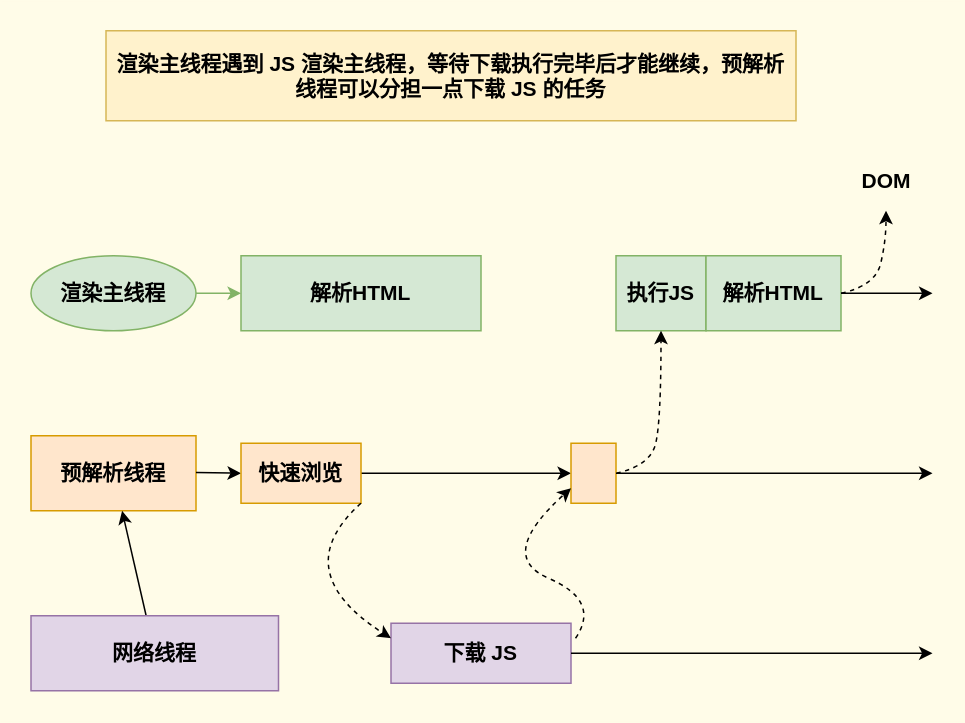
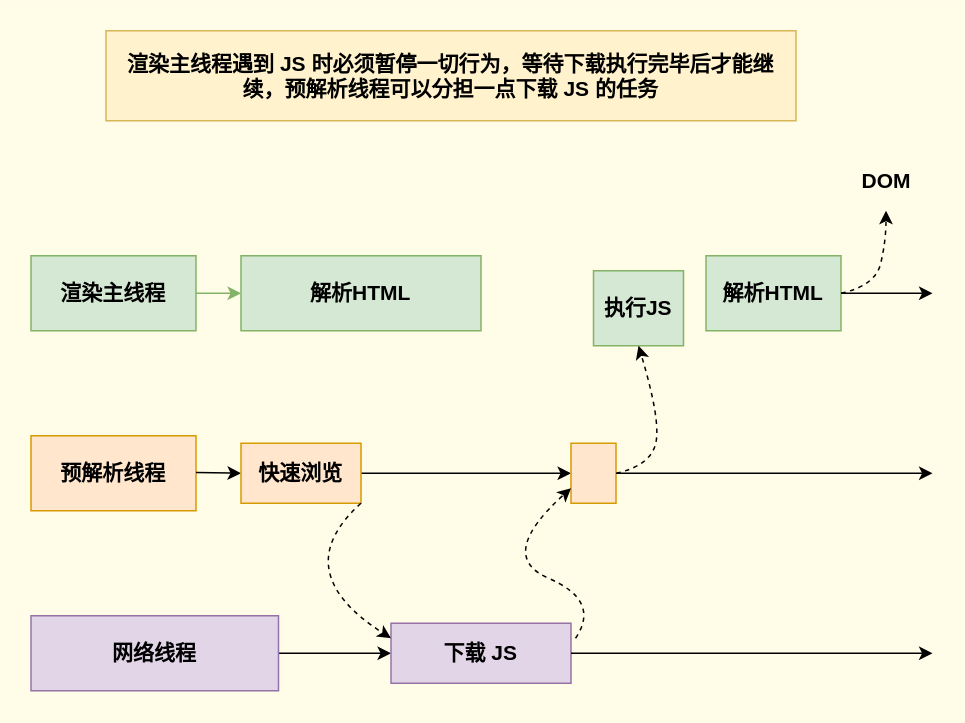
node "渲染主线程遇到 JS 渲染主线程，等待下载执行完毕后才能继续，预解析线程可以分担一点下载 JS 的任务": label "渲染主线程遇到 JS 渲染主线程，等待下载执行完毕后才能继续，预解析线程可以分担一点下载 JS 的任务" -> "渲染主线程遇到 JS 时必须暂停一切行为，等待下载执行完毕后才能继续，预解析线程可以分担一点下载 JS 的任务"
node "渲染主线程": shape ellipse -> rectangle
node "执行JS": moved (661, 293) -> (638, 308)
edge "网络线程" -> "预解析线程": now "网络线程" -> "下载 JS"
